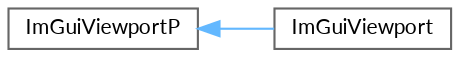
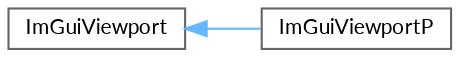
edge "ImGuiViewport" -> "ImGuiViewportP": reversed
